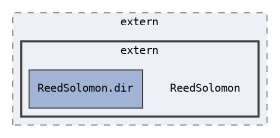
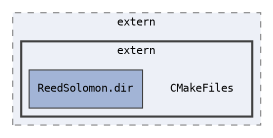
node "ReedSolomon": label "ReedSolomon" -> "CMakeFiles"
